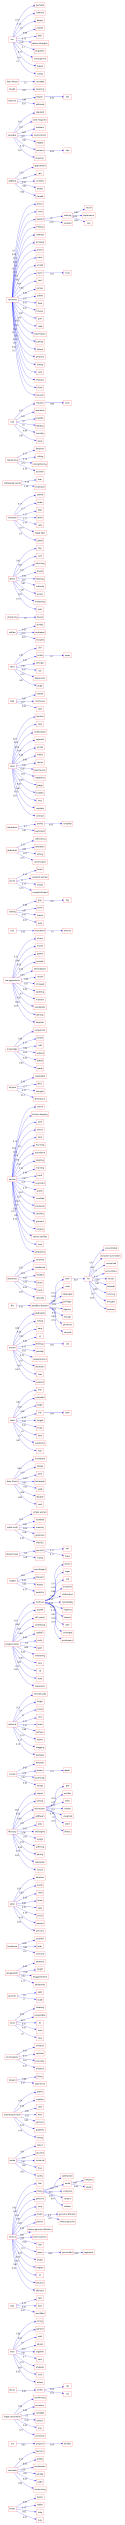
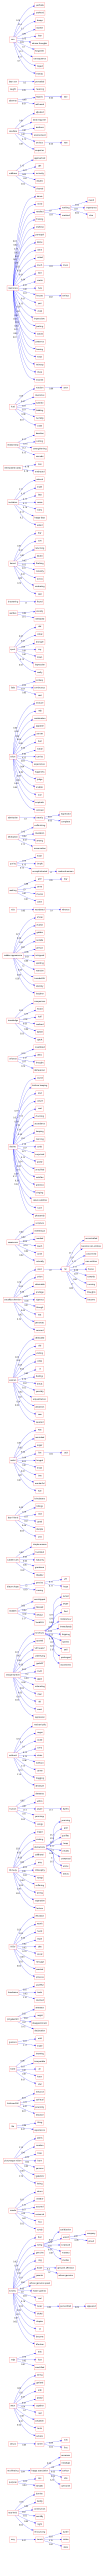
node "dear whose": label "dear whose" -> "dear son"
node "happily": removed
edge "memories" -> "various": now "houses" -> "various"
node "showed": removed
edge "initial" -> "mean": now "spurt" -> "mean"
node "bad": added
edge "admiration" -> "expressed": now "overtly" -> "expressed"
edge "purity" -> "cowherd women": now "unsophisticated" -> "cowherd women"
node "whereabouts": removed
node "new appearance": label "new appearance" -> "sudden appearance"
node "emotional": removed
edge "felt" -> "steadfast devotion": reversed
edge "feelings" -> "old": now "women" -> "old"
node "break": added
node "brihaspati": removed
node "enquired": removed
node "within": added
node "yearning": added
node "message": added
node "distant": label "distant" -> "life"
node "'x93the'": added
node "whose genuine affection": label "whose genuine affection" -> "whose genuine speak"
edge "happy association" -> "recollecting": reversed
edge "see" -> "purpose": reversed
edge "hearts" -> "way": reversed
